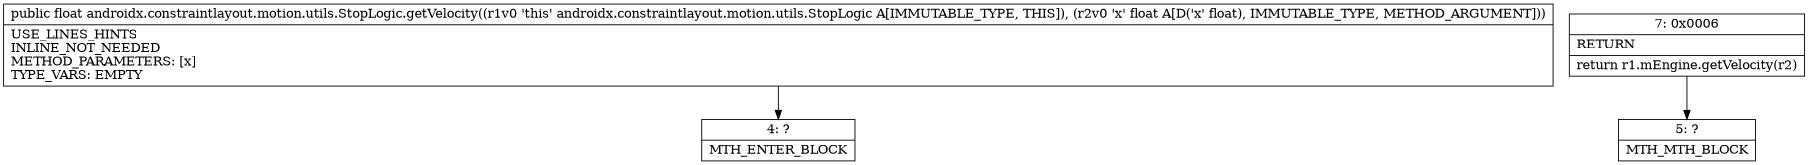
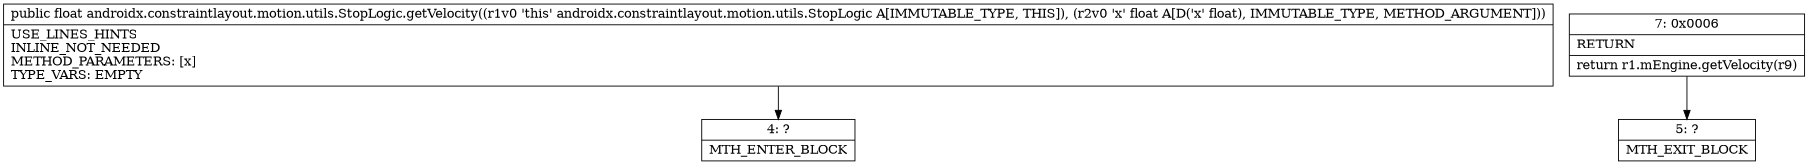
node "7: 0x0006": text "return r1.mEngine.getVelocity(r2)" -> "return r1.mEngine.getVelocity(r9)"
node "5: ?": text "MTH_MTH_BLOCK" -> "MTH_EXIT_BLOCK"
